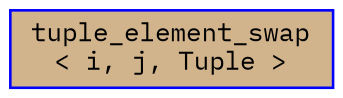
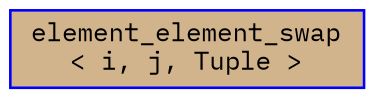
node "tuple_element_swap < i, j, Tuple >": label "tuple_element_swap < i, j, Tuple >" -> "element_element_swap < i, j, Tuple >"
